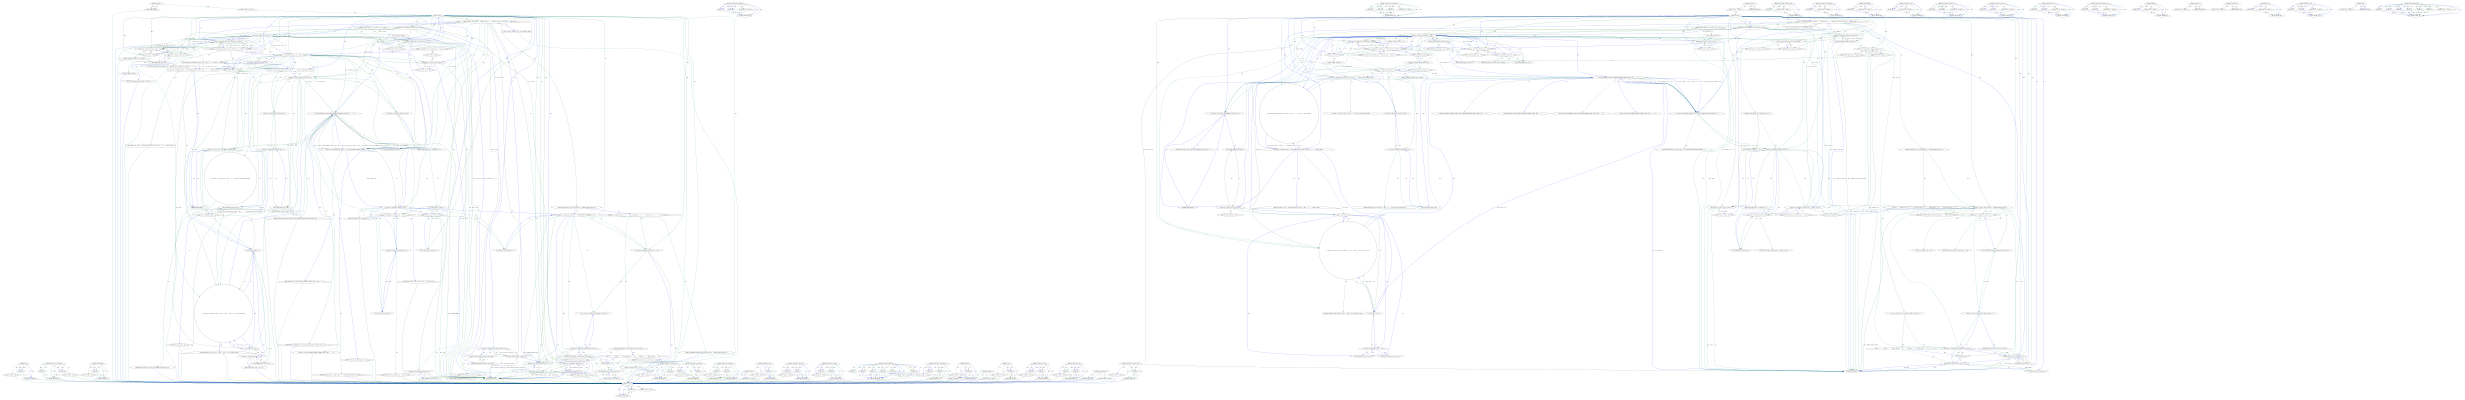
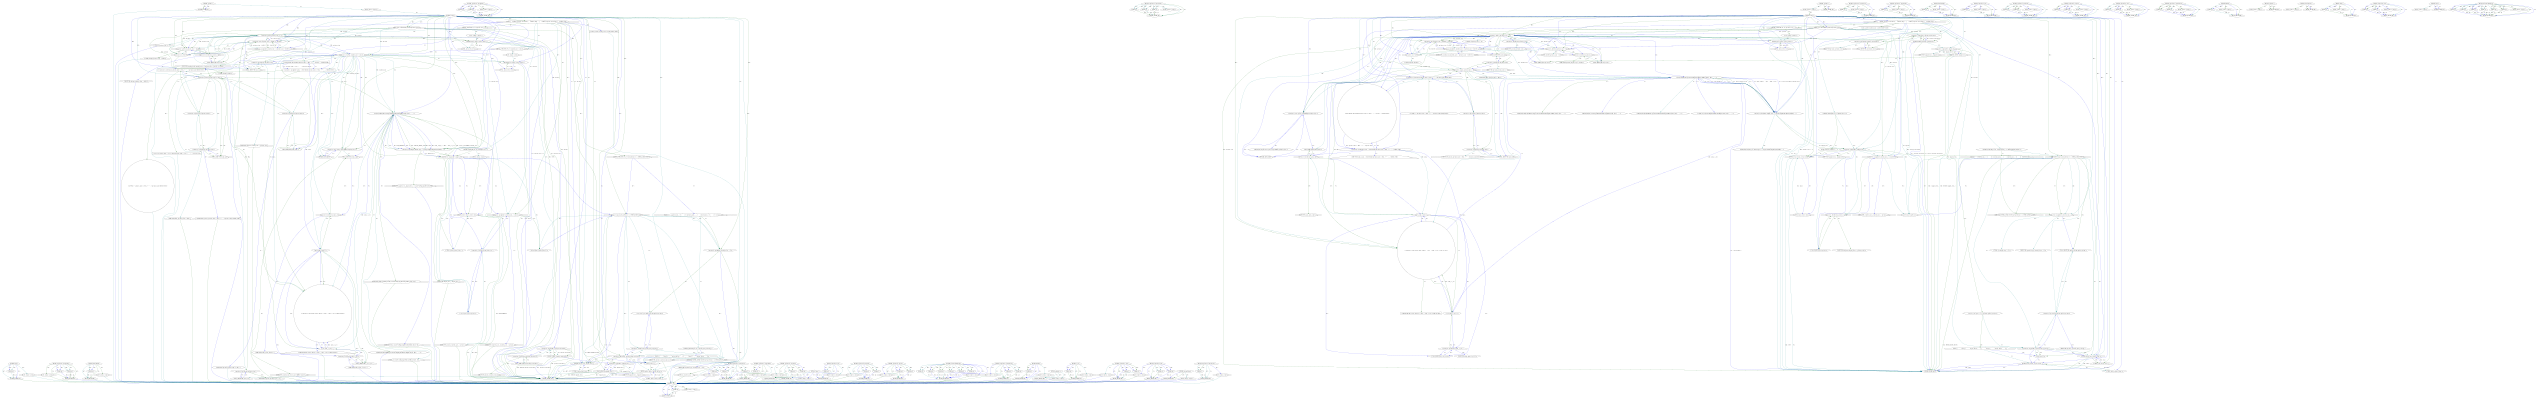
node "(IDENTIFIER,options,rounded_size < options.size)": added
